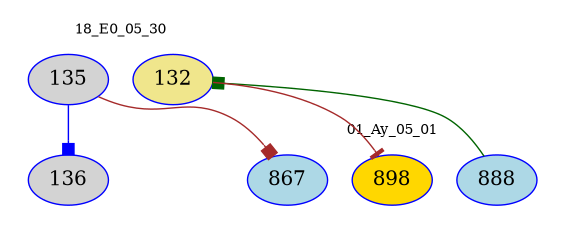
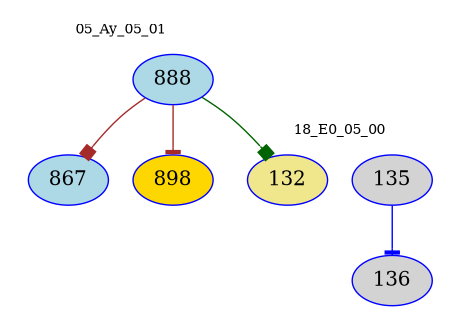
cluster "18_E0_05_30": label "18_E0_05_30" -> "18_E0_05_00"
edge "132" -> "898": now "888" -> "898"
edge "135" -> "867": now "888" -> "867"
edge "135" -> "136": arrowhead box -> tee
cluster "01_Ay_05_01": label "01_Ay_05_01" -> "05_Ay_05_01"
